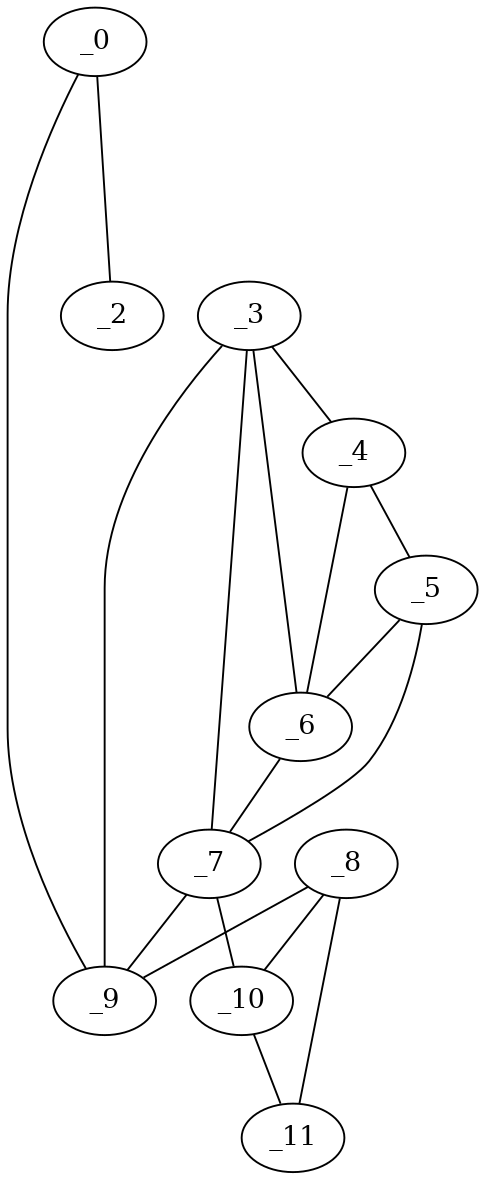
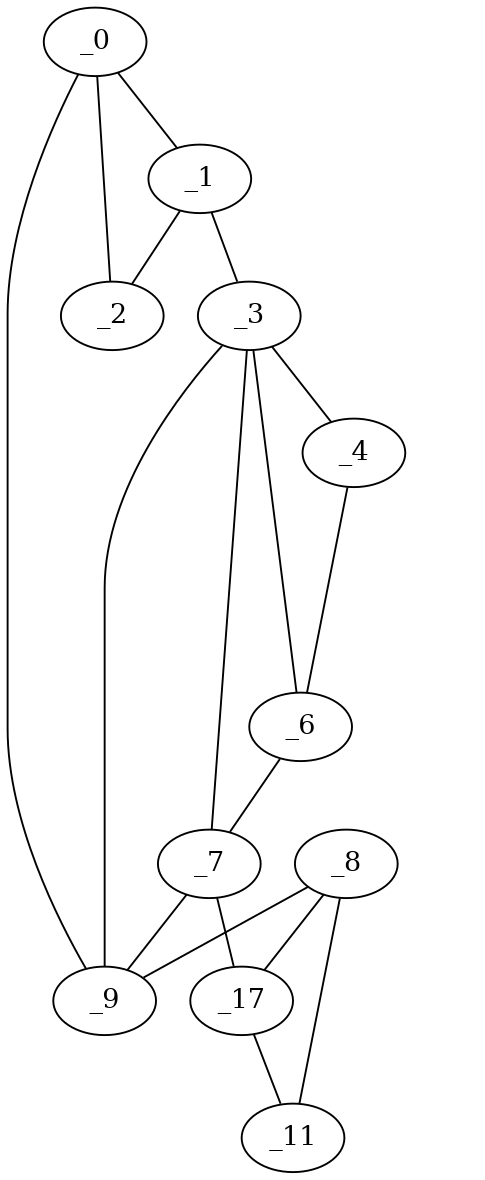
node "_1": added
node "_5": removed
node "_10": label "_10" -> "_17"
